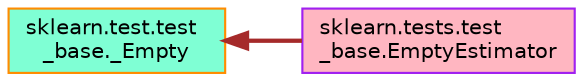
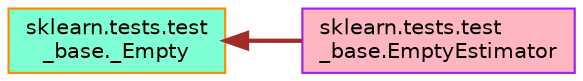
node "sklearn.test.test _base._Empty": label "sklearn.test.test _base._Empty" -> "sklearn.tests.test _base._Empty"
